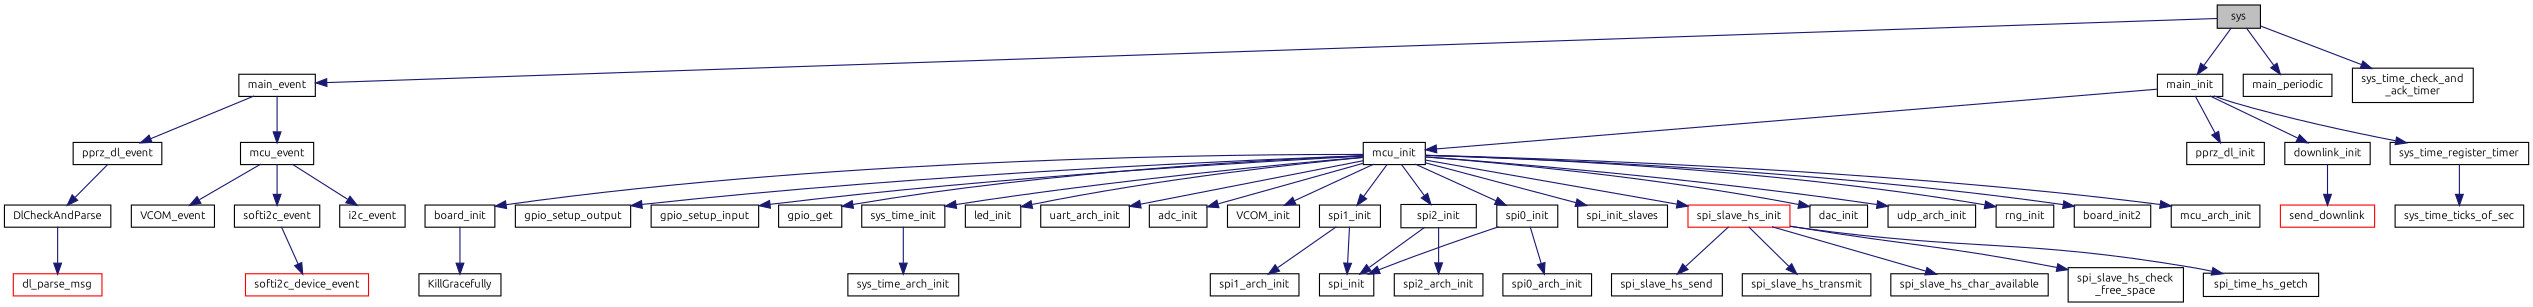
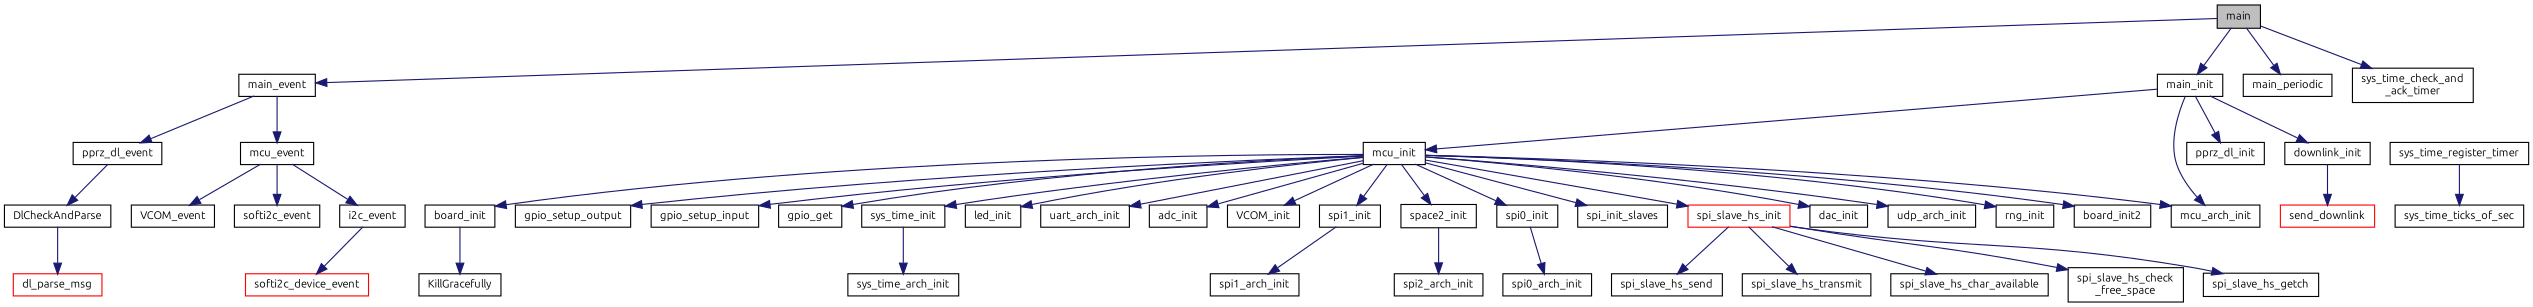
node "sys": label "sys" -> "main"
edge "main_init" -> "sys_time_register_timer": now "main_init" -> "mcu_arch_init"
node "spi2_init": label "spi2_init" -> "space2_init"
edge "softi2c_event" -> "softi2c_device_event": now "i2c_event" -> "softi2c_device_event"
node "spi_init": removed
node "spi_time_hs_getch": label "spi_time_hs_getch" -> "spi_slave_hs_getch"
